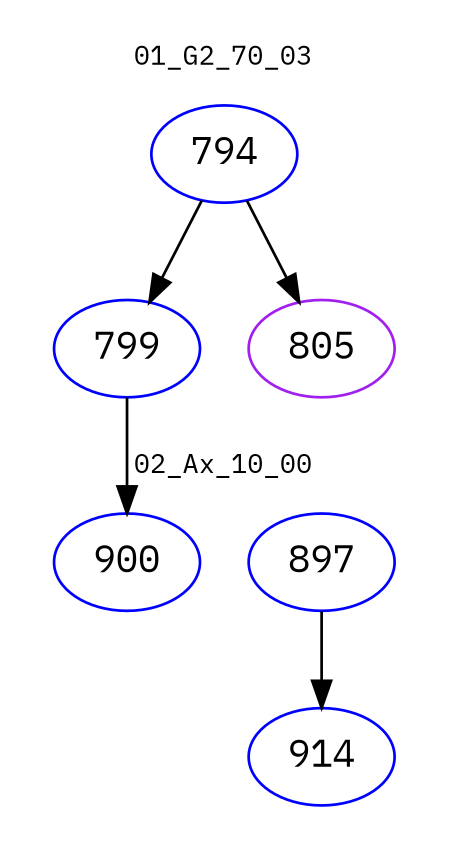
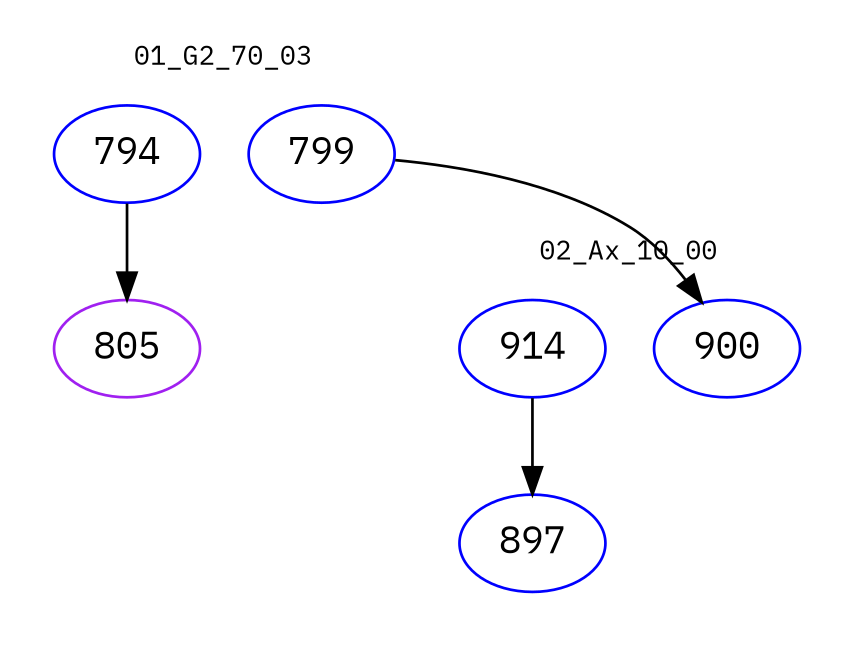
edge "794" -> "799": removed
edge "897" -> "914": reversed
